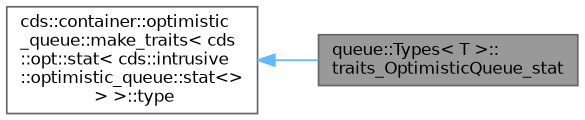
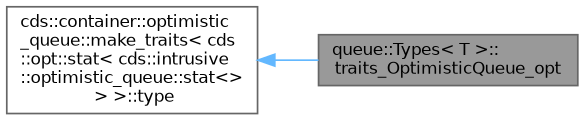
node "queue::Types< T >:: traits_OptimisticQueue_stat": label "queue::Types< T >:: traits_OptimisticQueue_stat" -> "queue::Types< T >:: traits_OptimisticQueue_opt"
